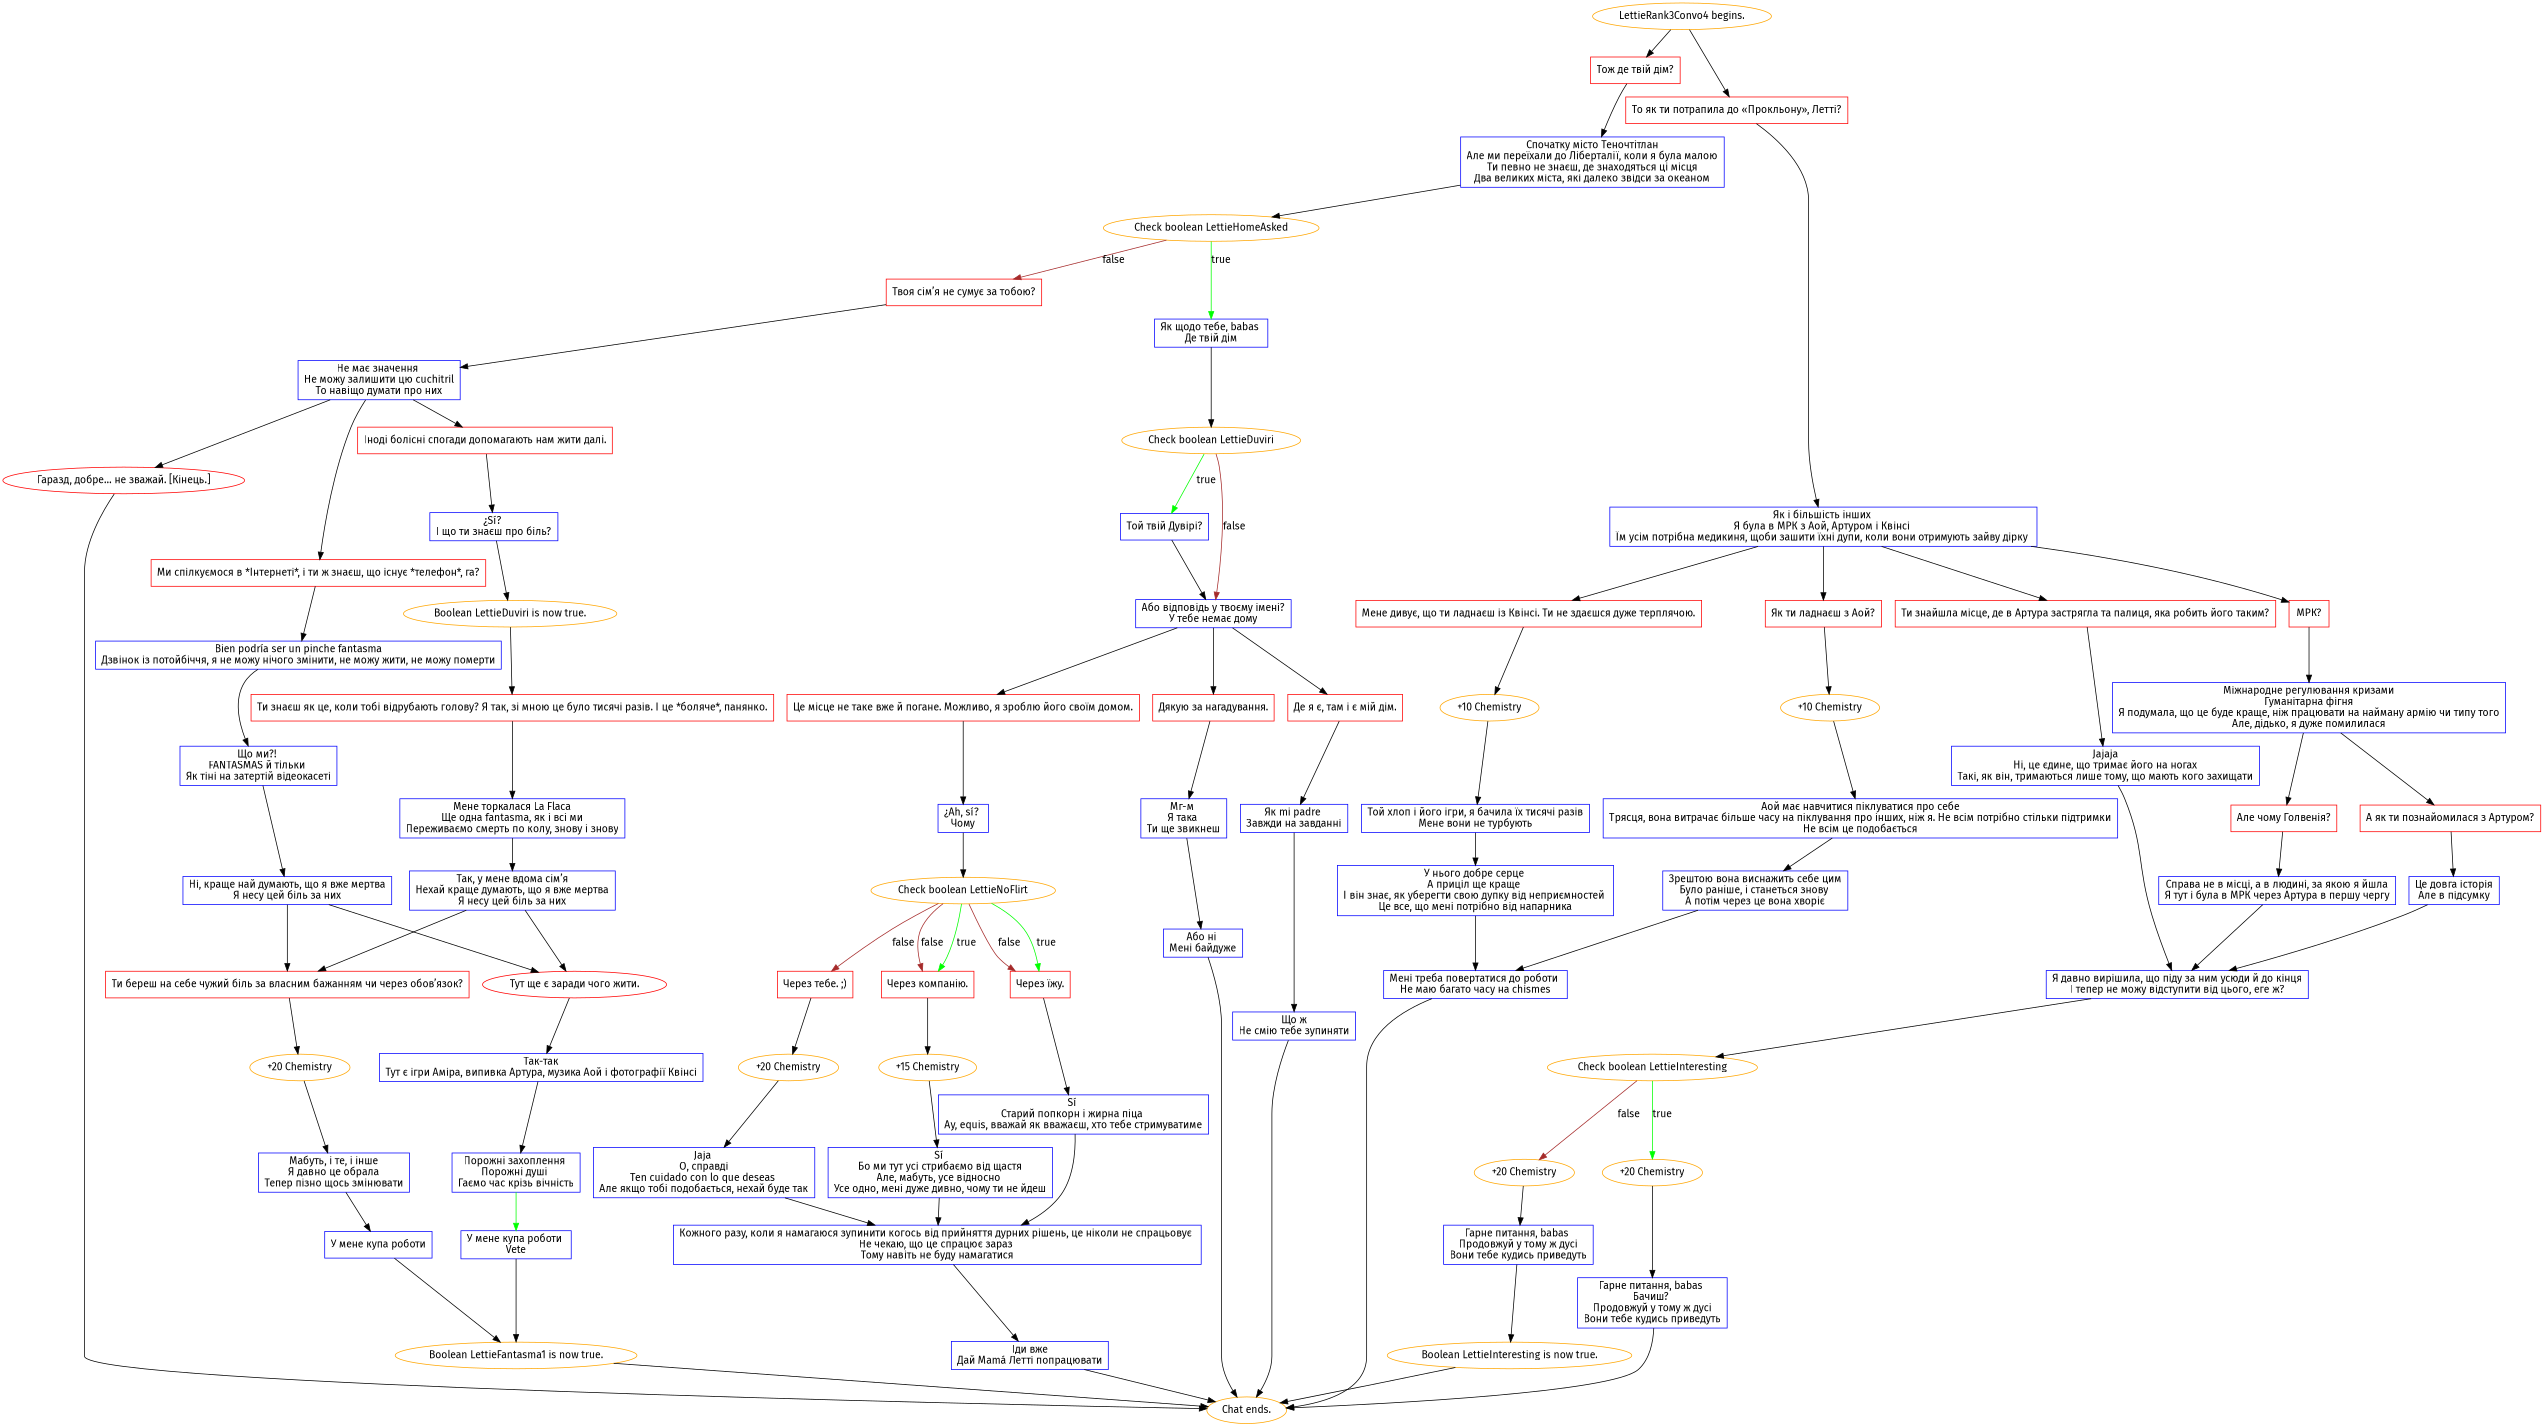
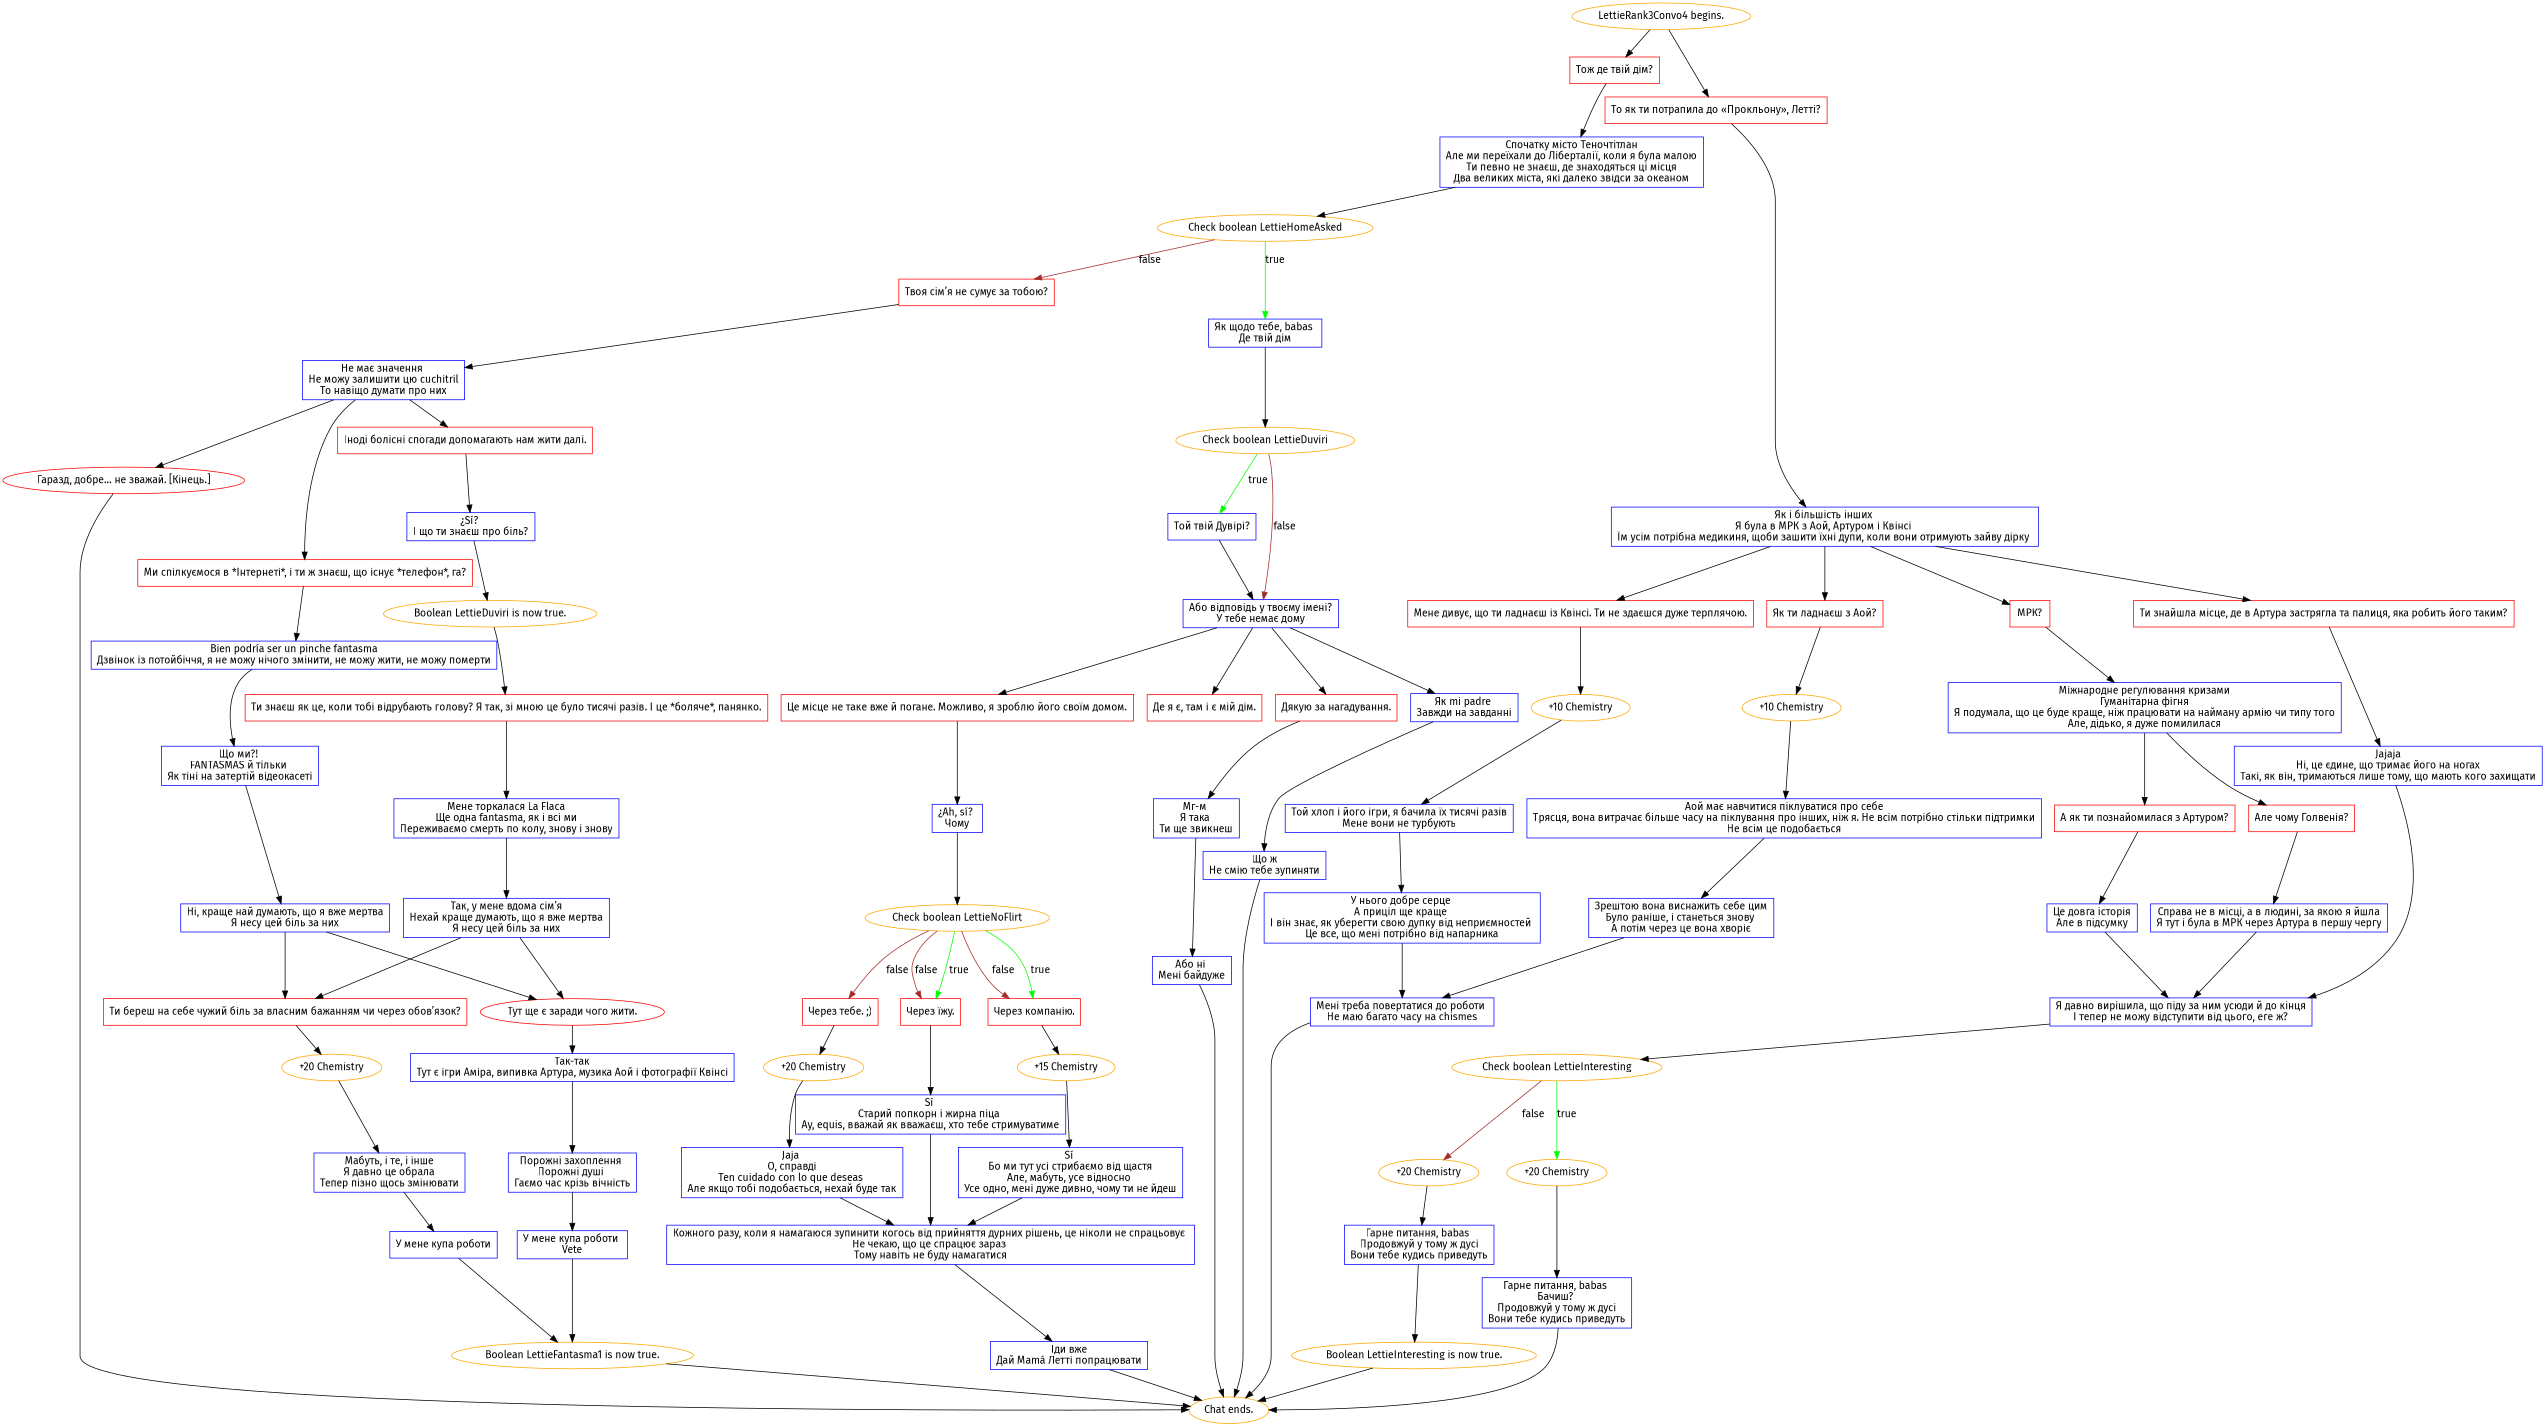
edge "Де я є, там і є мій дім." -> "Як mi padre Завжди на завданні": now "Або відповідь у твоєму імені? У тебе немає дому" -> "Як mi padre Завжди на завданні"
edge "Порожні захоплення Порожні душі Гаємо час крізь вічність" -> "У мене купа роботи Vete": color green -> black
